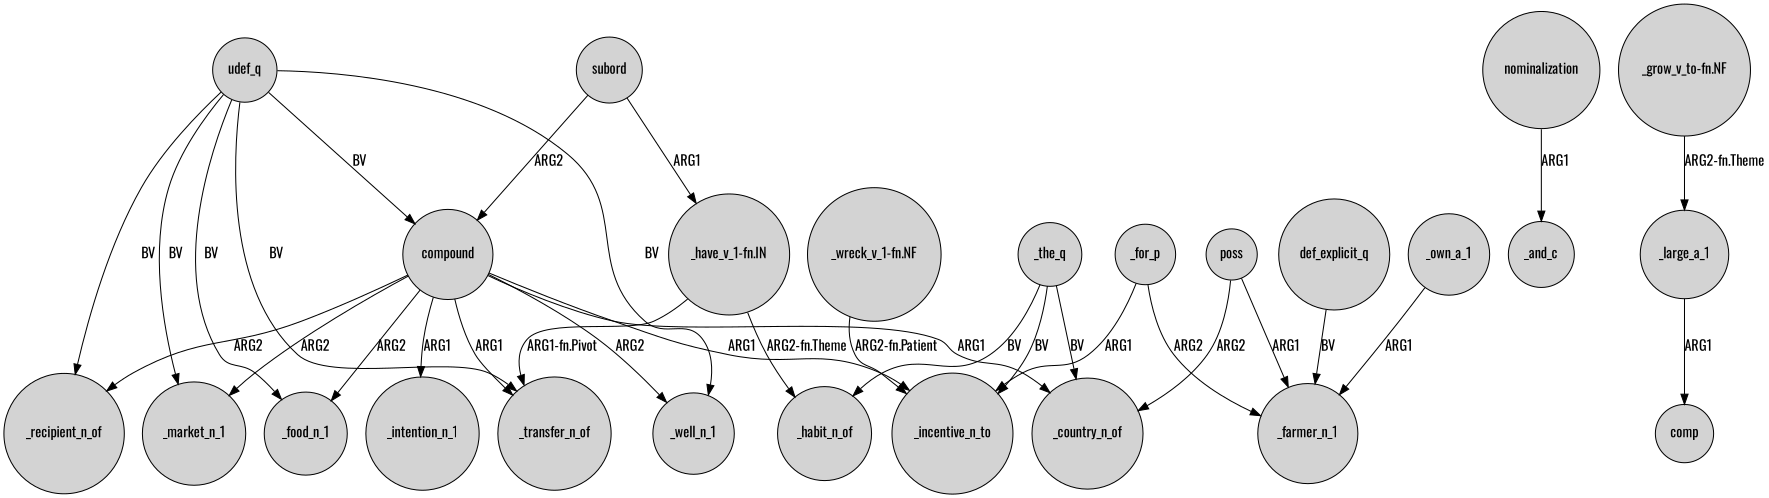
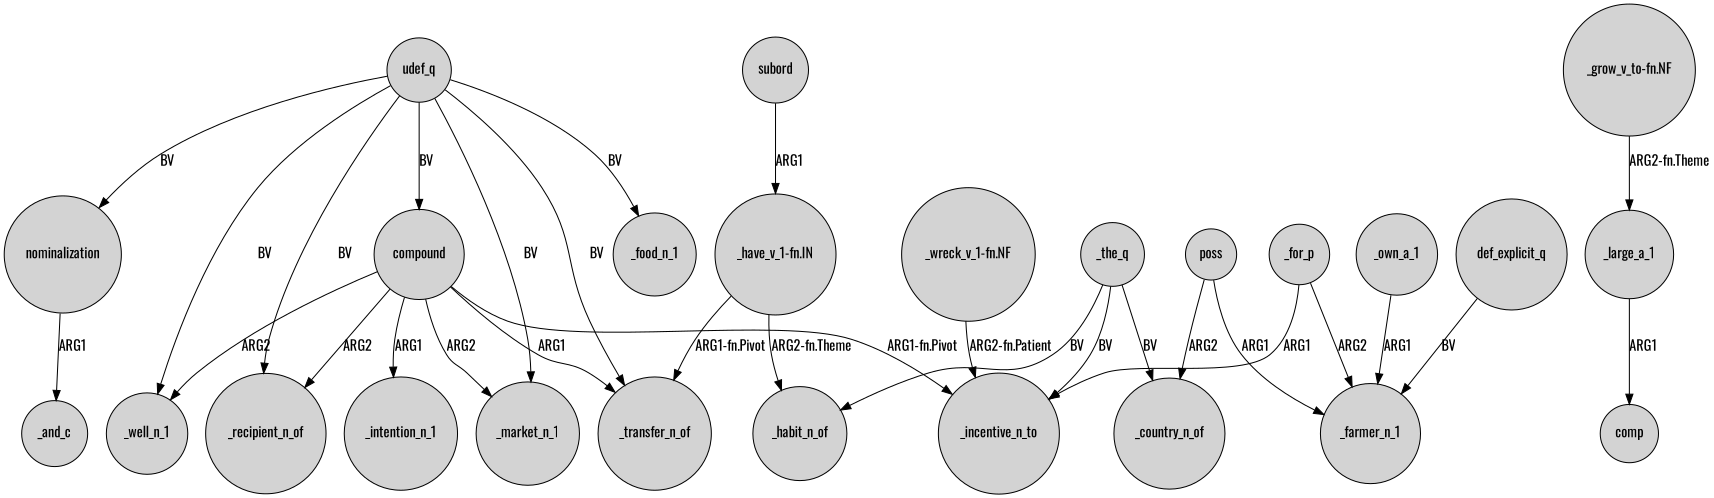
edge "udef_q" -> "nominalization": added, label "BV"
edge "subord" -> "compound": removed, label "ARG2"
edge "compound" -> "_country_n_of": removed, label "ARG1"
edge "compound" -> "_food_n_1": removed, label "ARG2"
edge "compound" -> "_incentive_n_to": label "ARG1" -> "ARG1-fn.Pivot"
